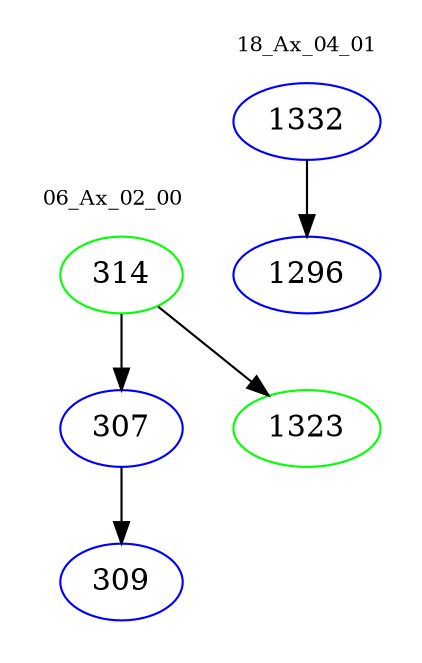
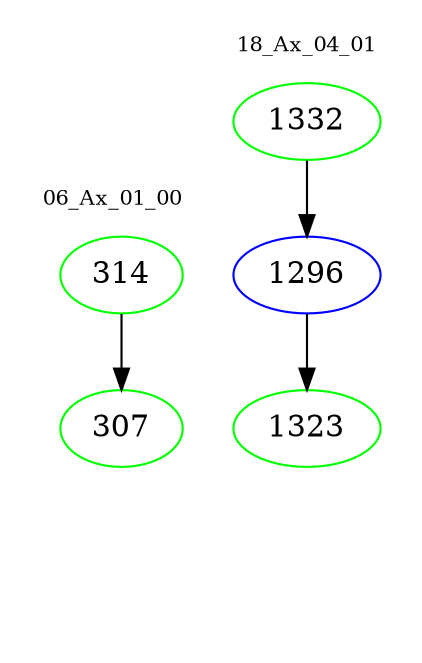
node "1332": color blue -> green
cluster "06_Ax_02_00": label "06_Ax_02_00" -> "06_Ax_01_00"
edge "314" -> "1323": now "1296" -> "1323"
node "307": color blue -> green
node "309": removed
